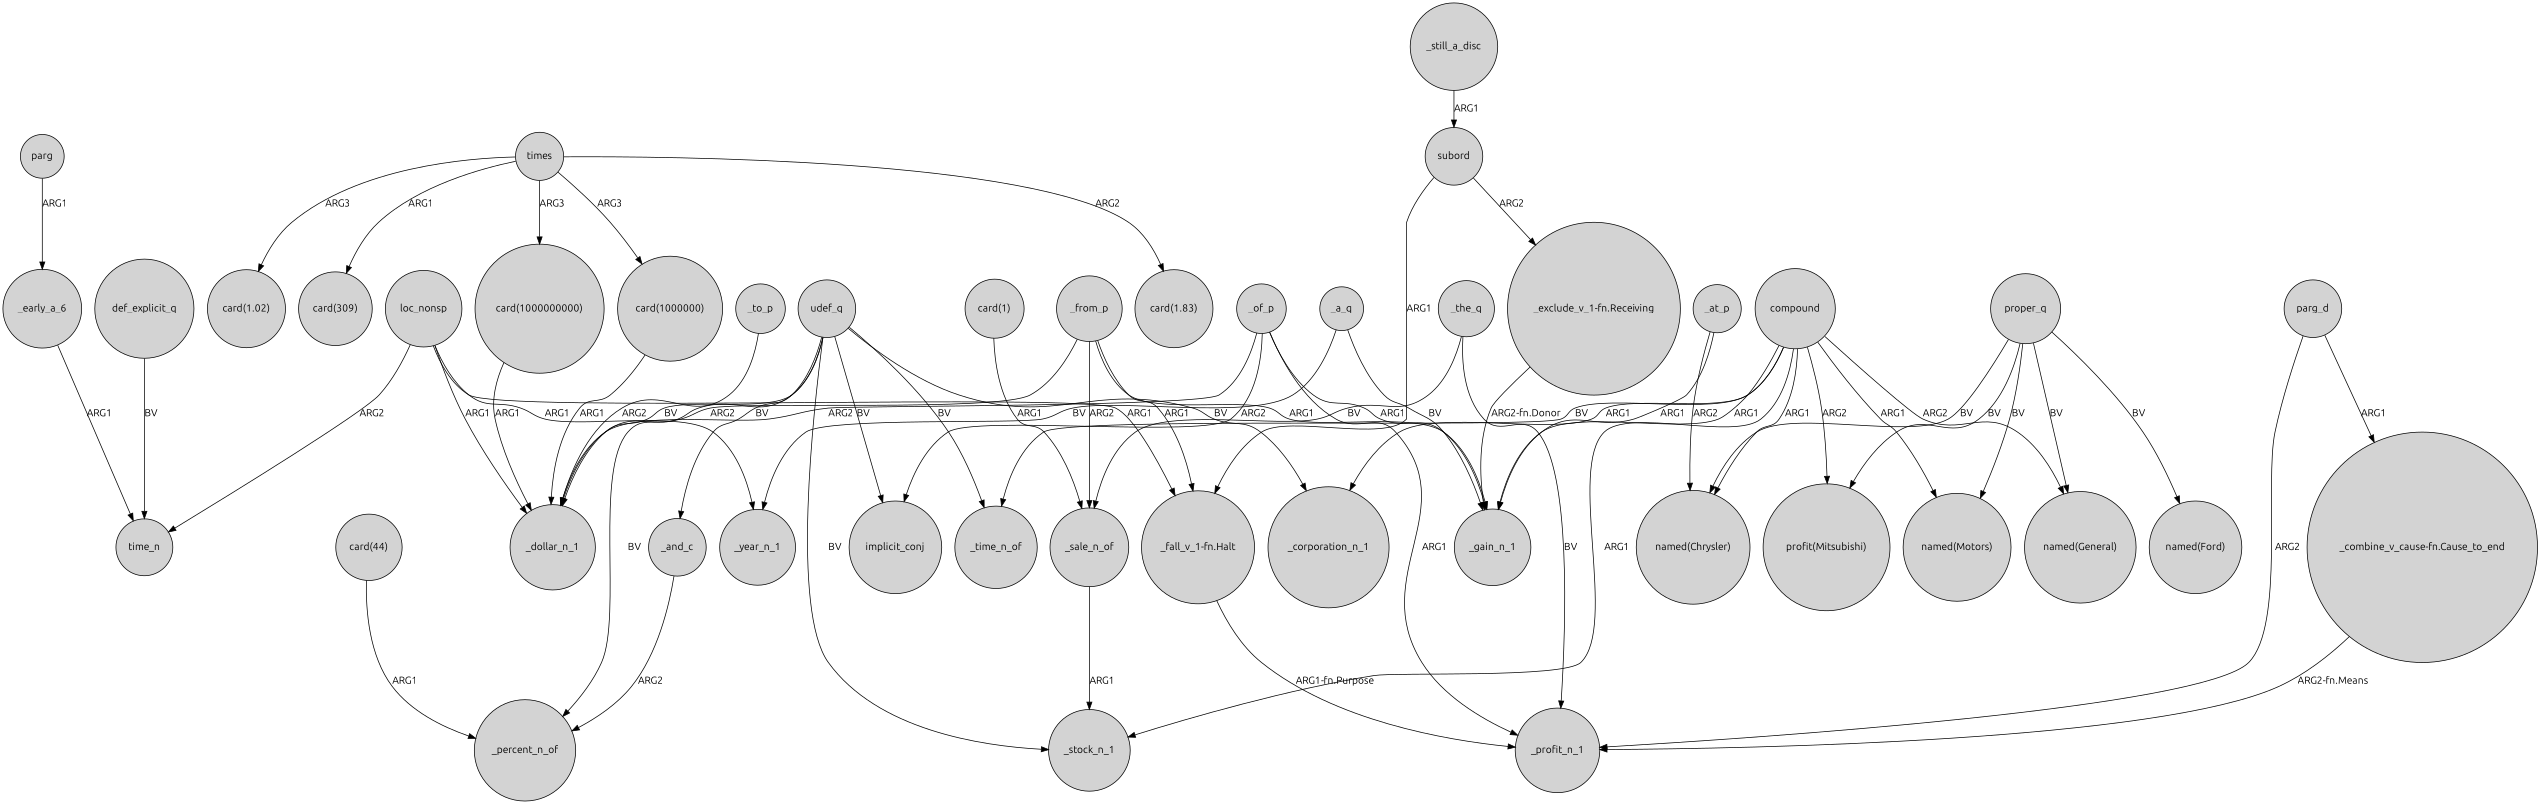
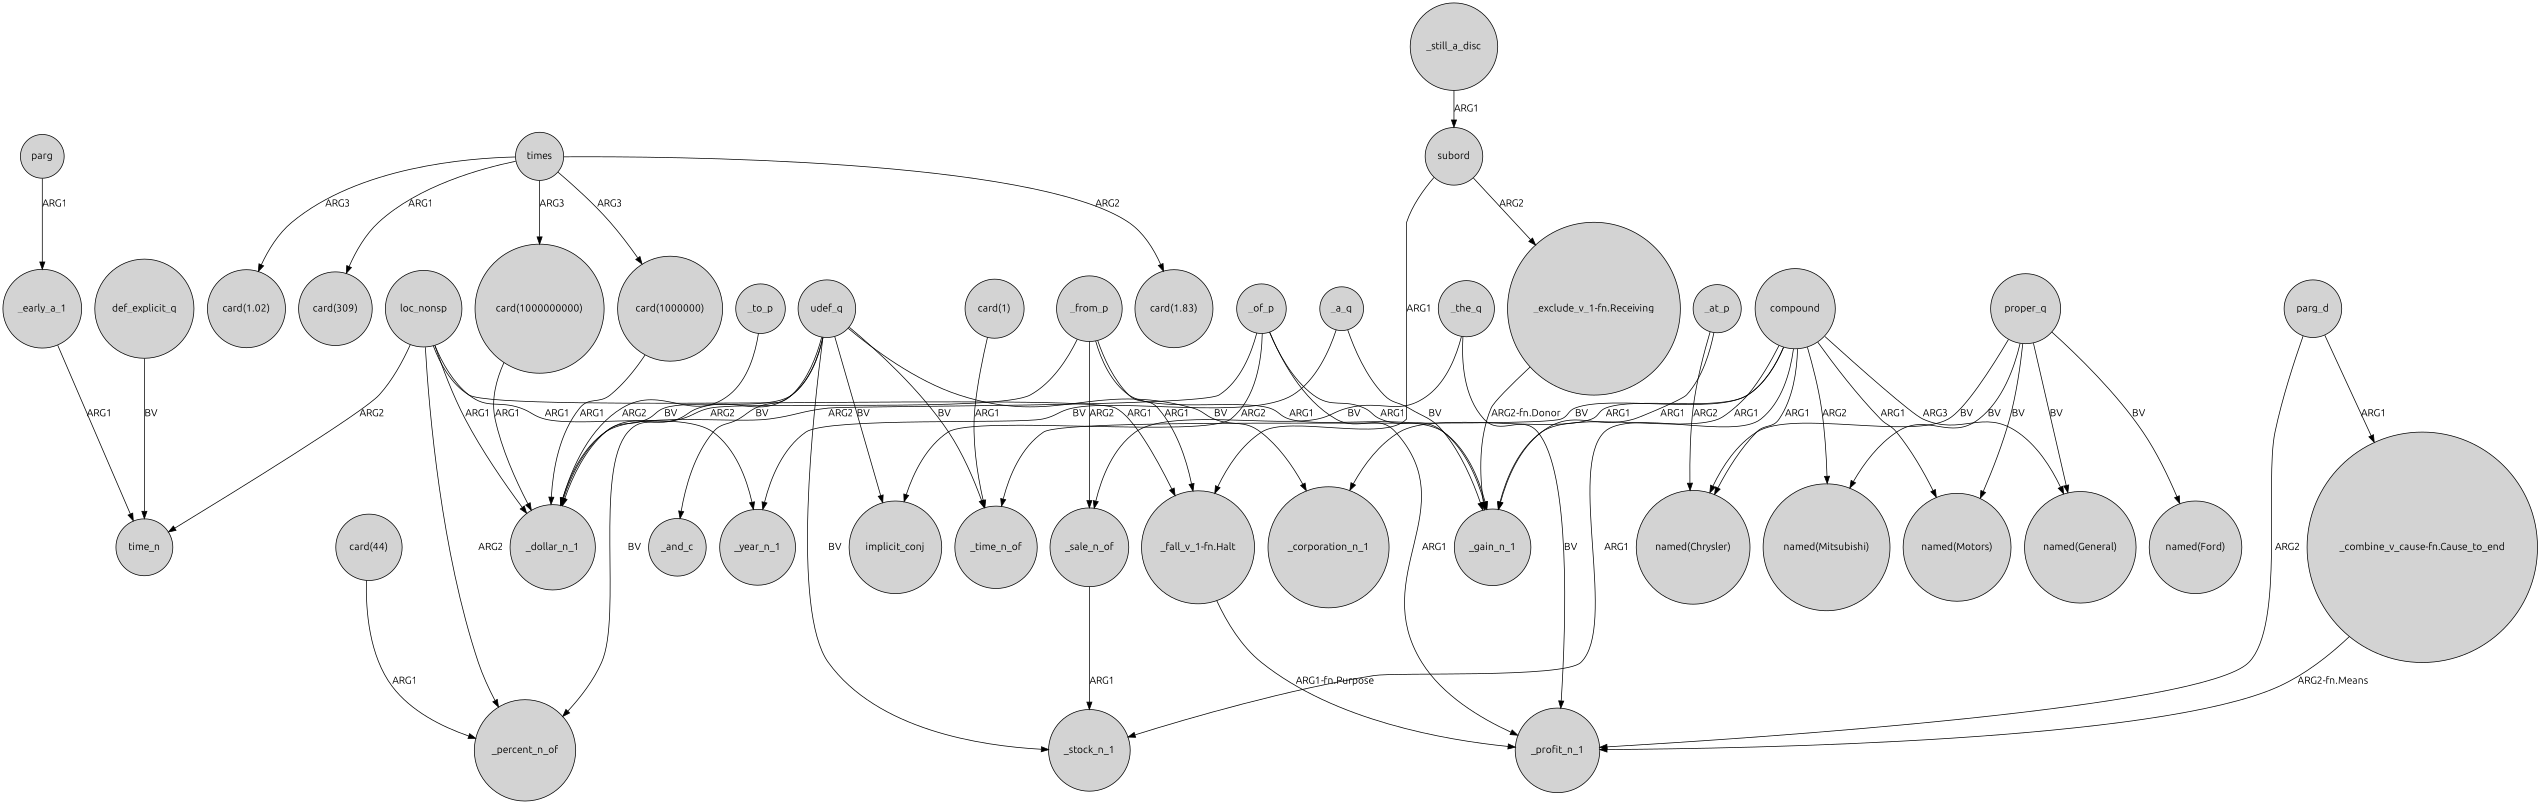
node "_early_a_6": label "_early_a_6" -> "_early_a_1"
edge "card(1)" -> "_sale_n_of": now "card(1)" -> "_time_n_of"
edge "compound" -> "named(General)": label "ARG2" -> "ARG3"
node "profit(Mitsubishi)": label "profit(Mitsubishi)" -> "named(Mitsubishi)"
edge "_and_c" -> "_percent_n_of": now "loc_nonsp" -> "_percent_n_of"
